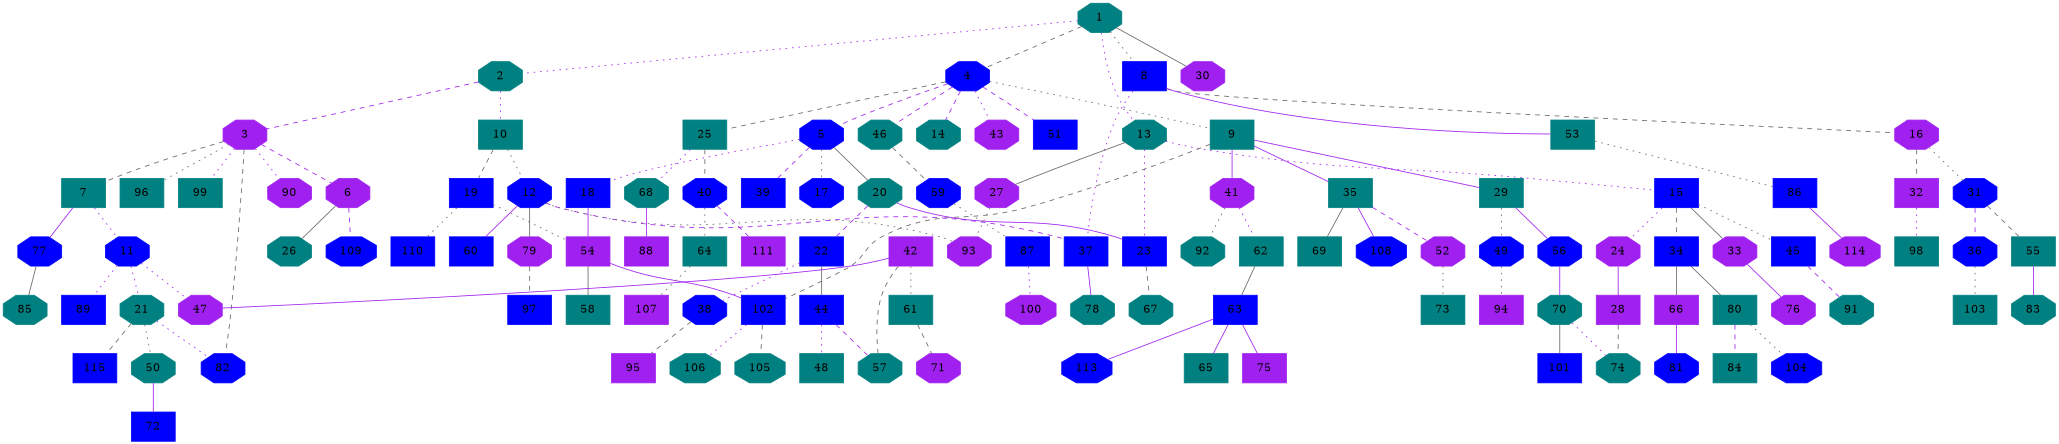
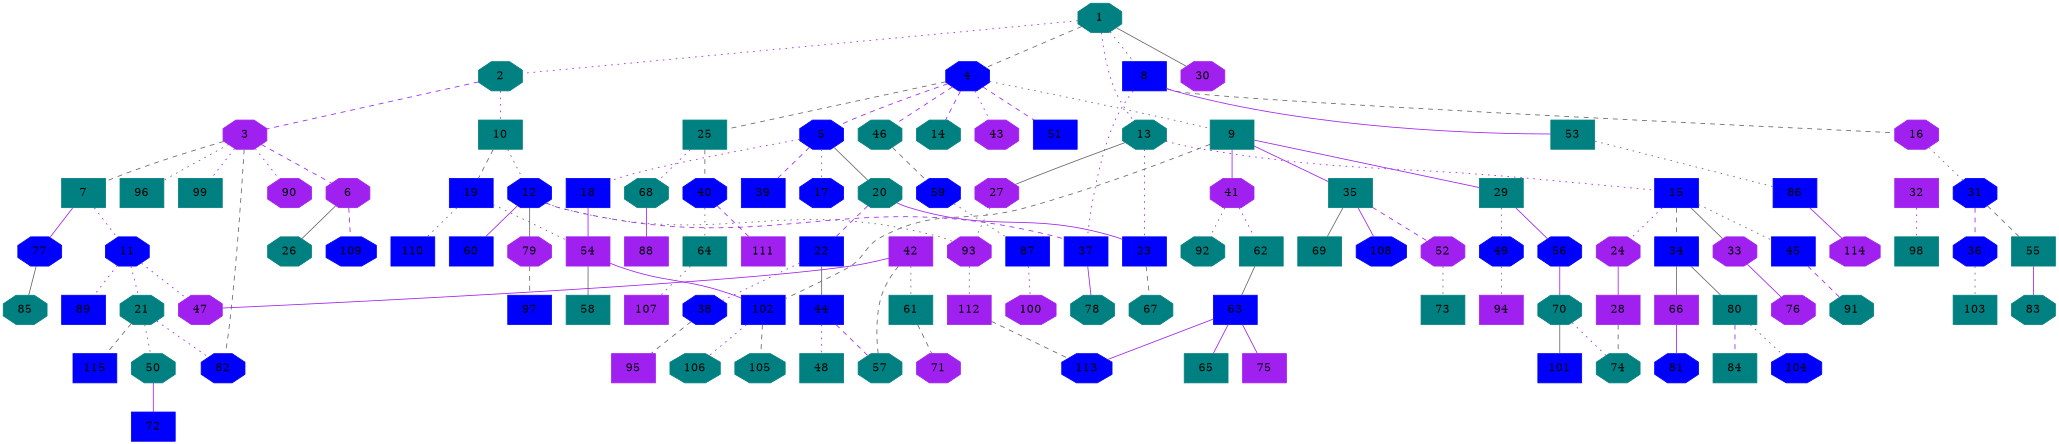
edge "16" -- "32": removed
node "112": added
